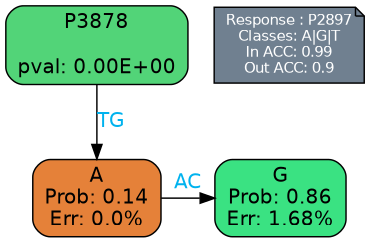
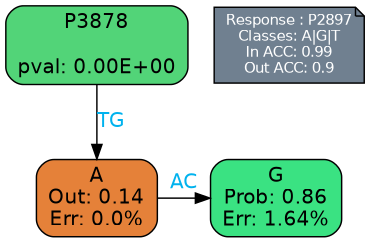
node "A Prob: 0.14 Err: 0.0%": label "A Prob: 0.14 Err: 0.0%" -> "A Out: 0.14 Err: 0.0%"
node "G Prob: 0.86 Err: 1.68%": label "G Prob: 0.86 Err: 1.68%" -> "G Prob: 0.86 Err: 1.64%"
